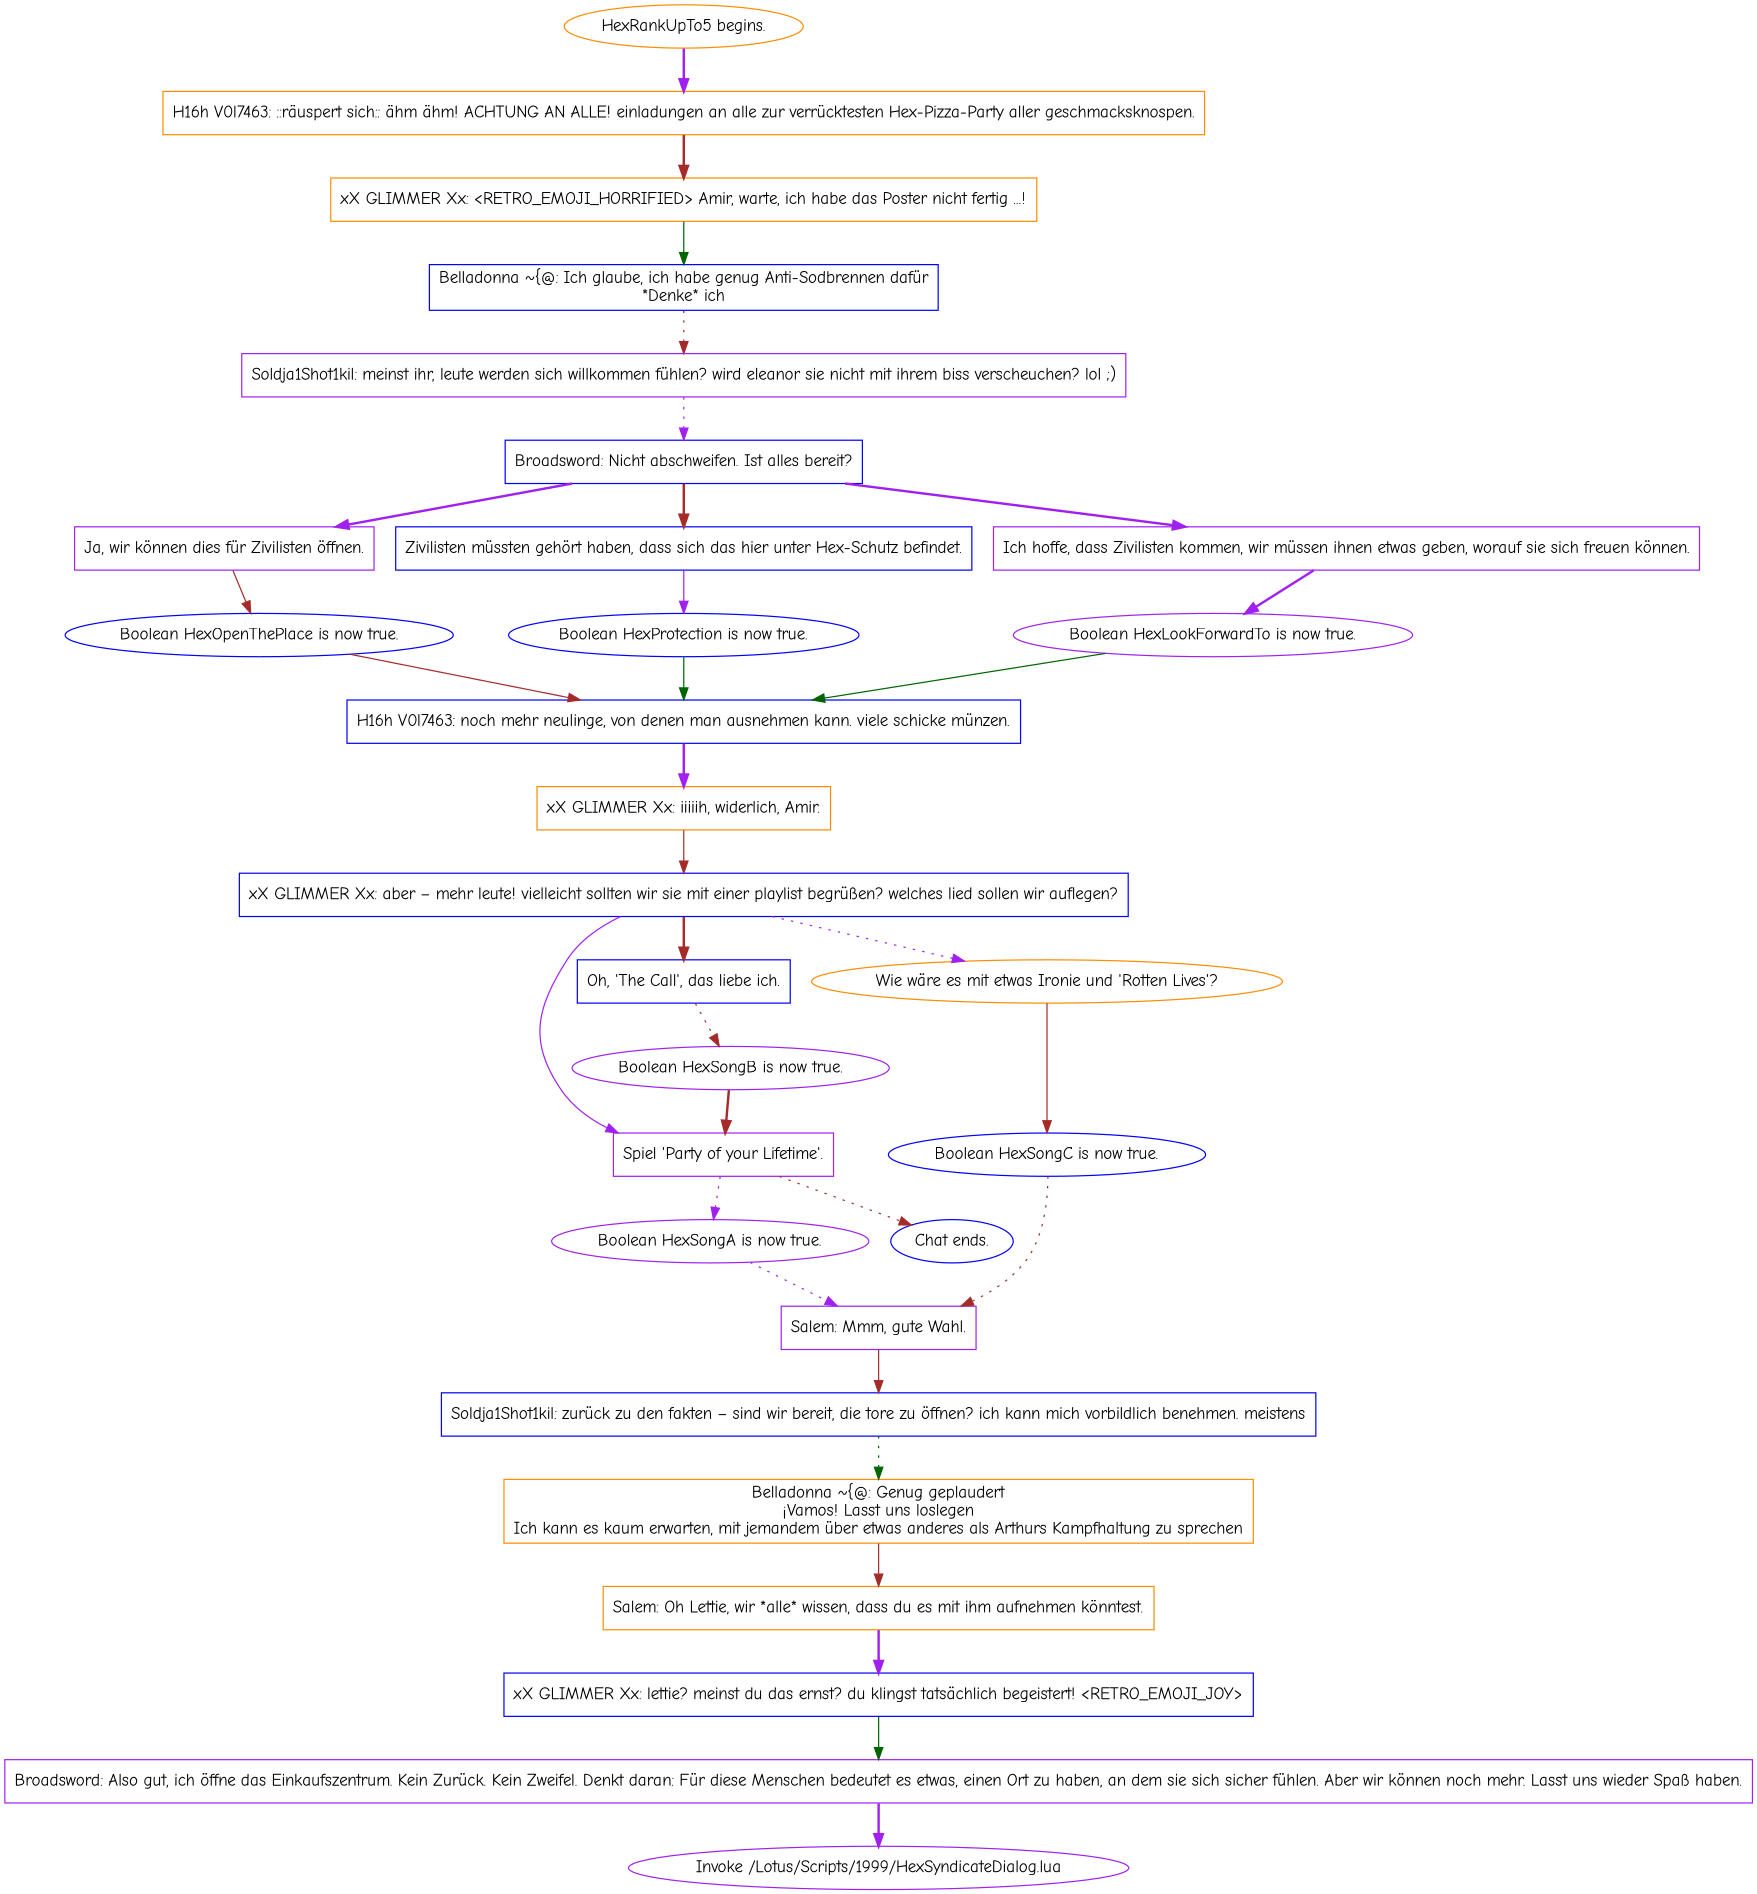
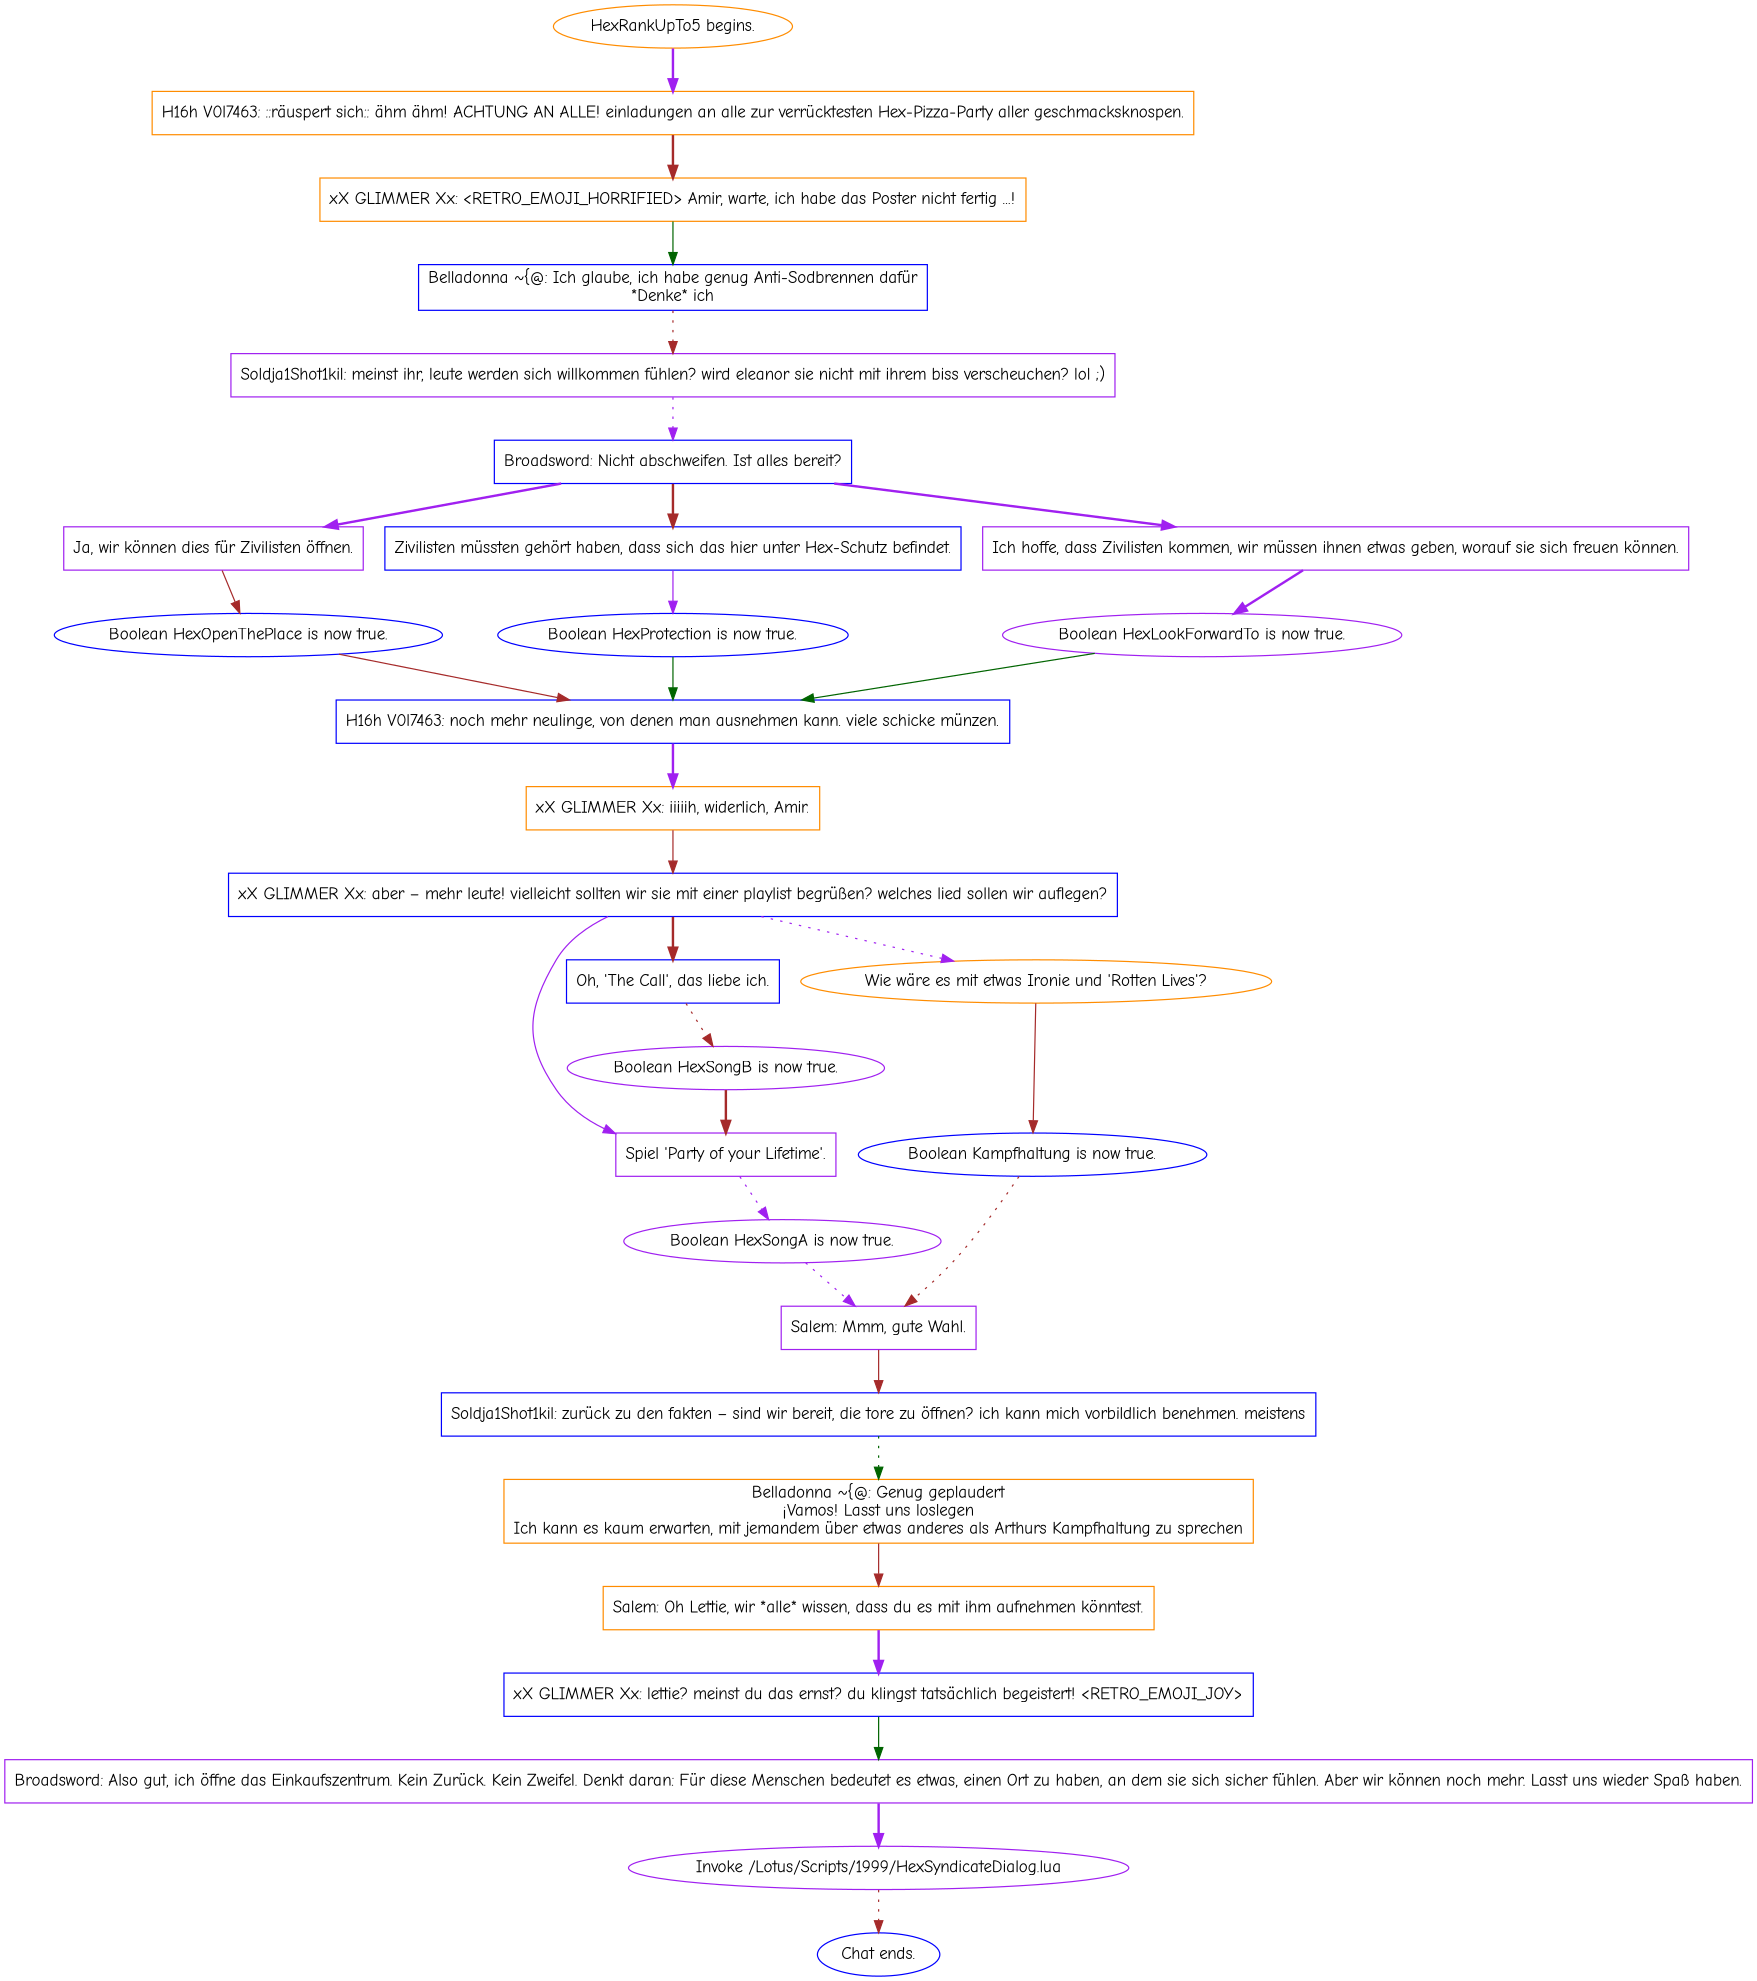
node "Boolean HexSongC is now true.": label "Boolean HexSongC is now true." -> "Boolean Kampfhaltung is now true."
edge "Spiel 'Party of your Lifetime'." -> "Chat ends.": now "Invoke /Lotus/Scripts/1999/HexSyndicateDialog.lua" -> "Chat ends."
